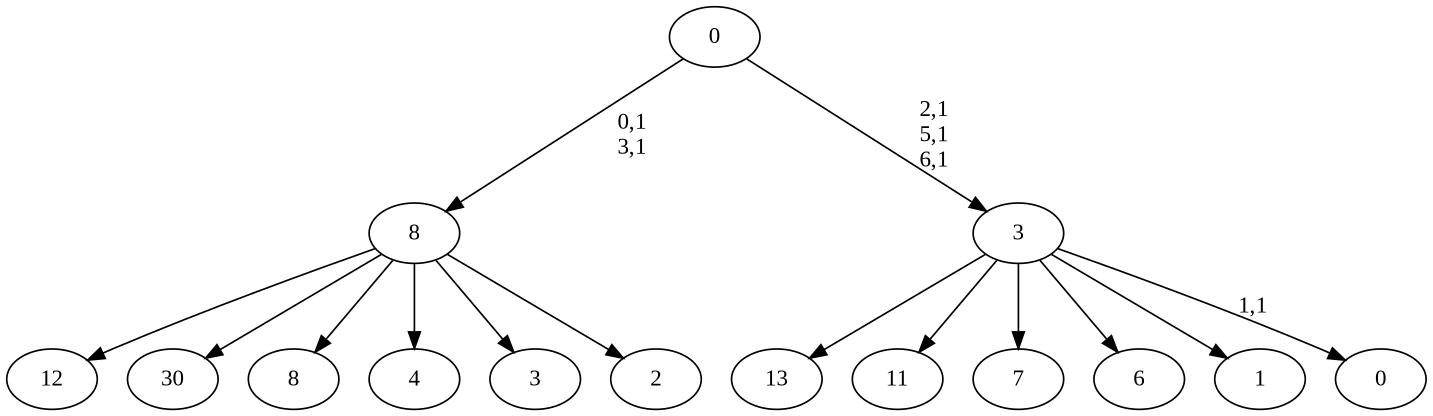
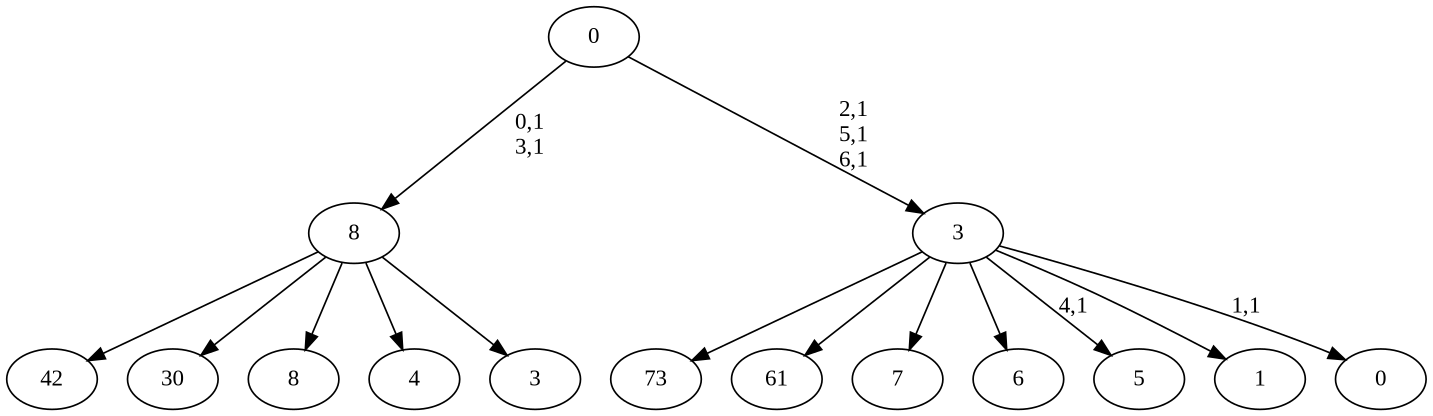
node "12": label "12" -> "42"
node "2": removed
node "13": label "13" -> "73"
node "11": label "11" -> "61"
node "5": added
